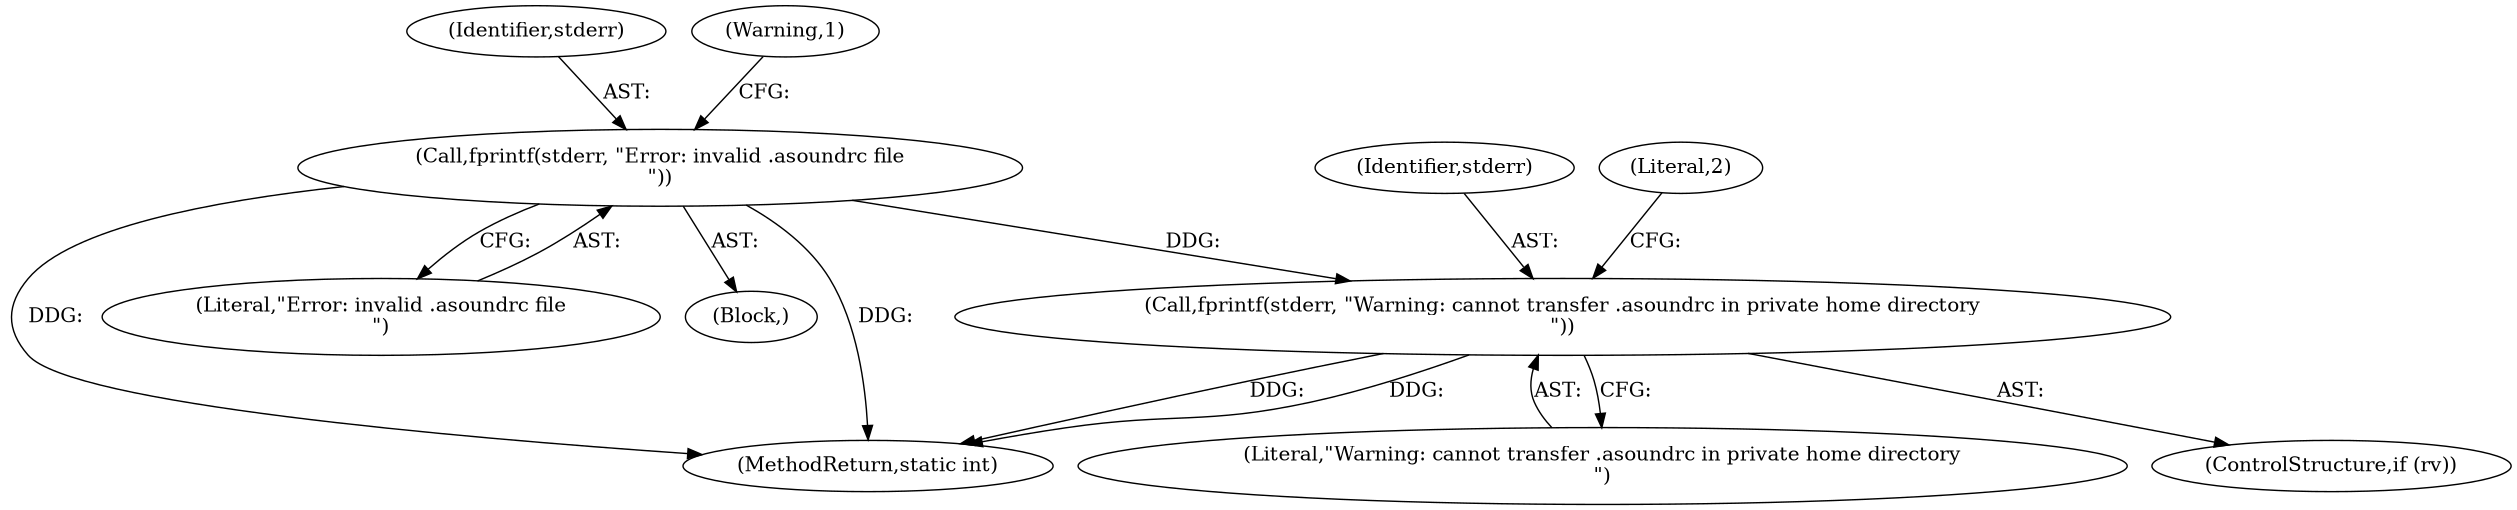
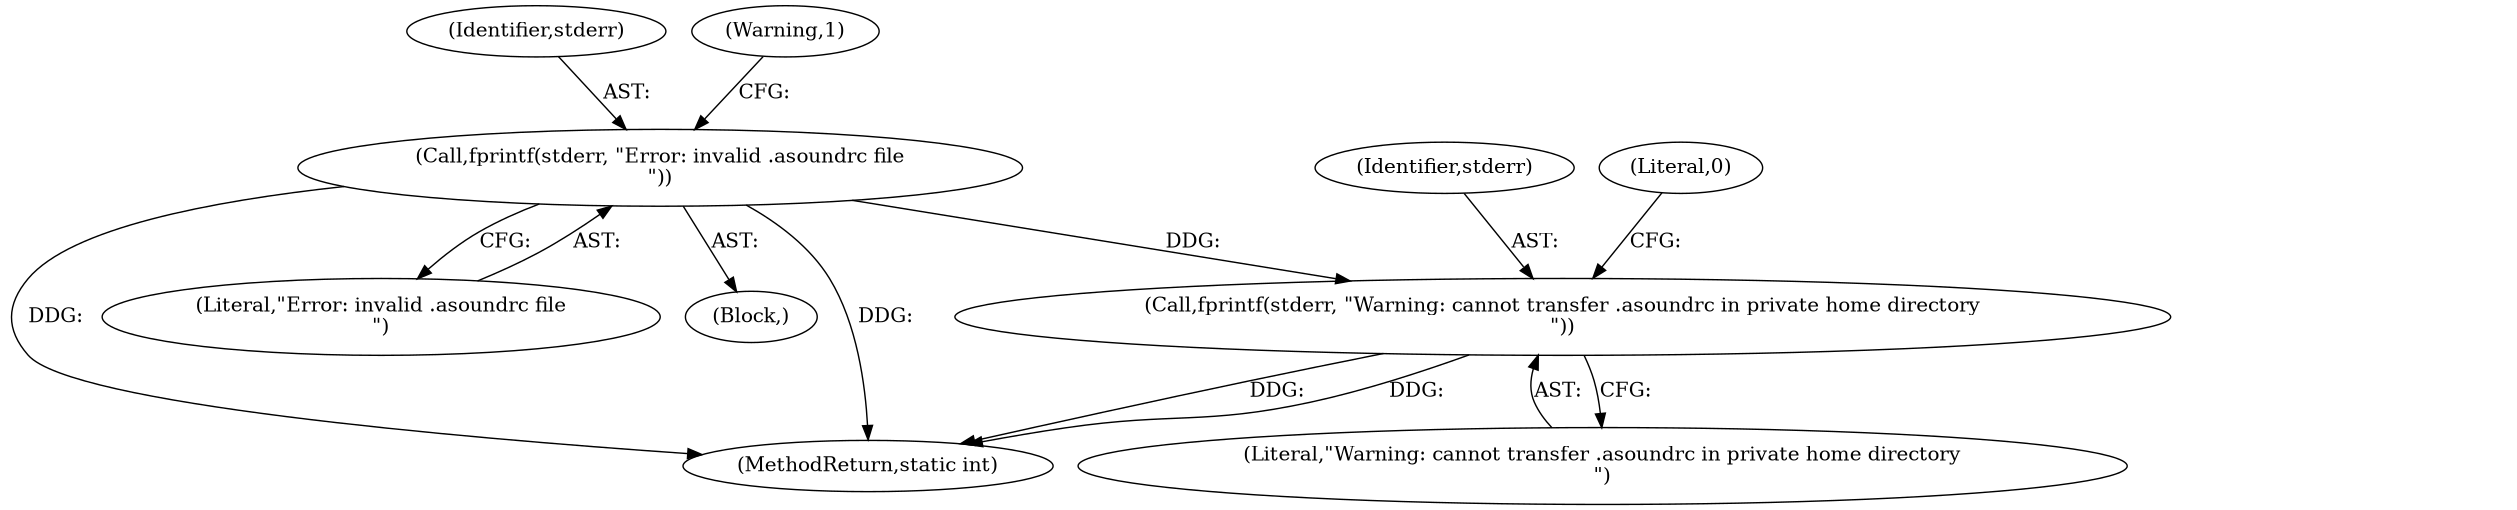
node "(Literal,2)": label "(Literal,2)" -> "(Literal,0)"
node "(ControlStructure,if (rv))": removed
